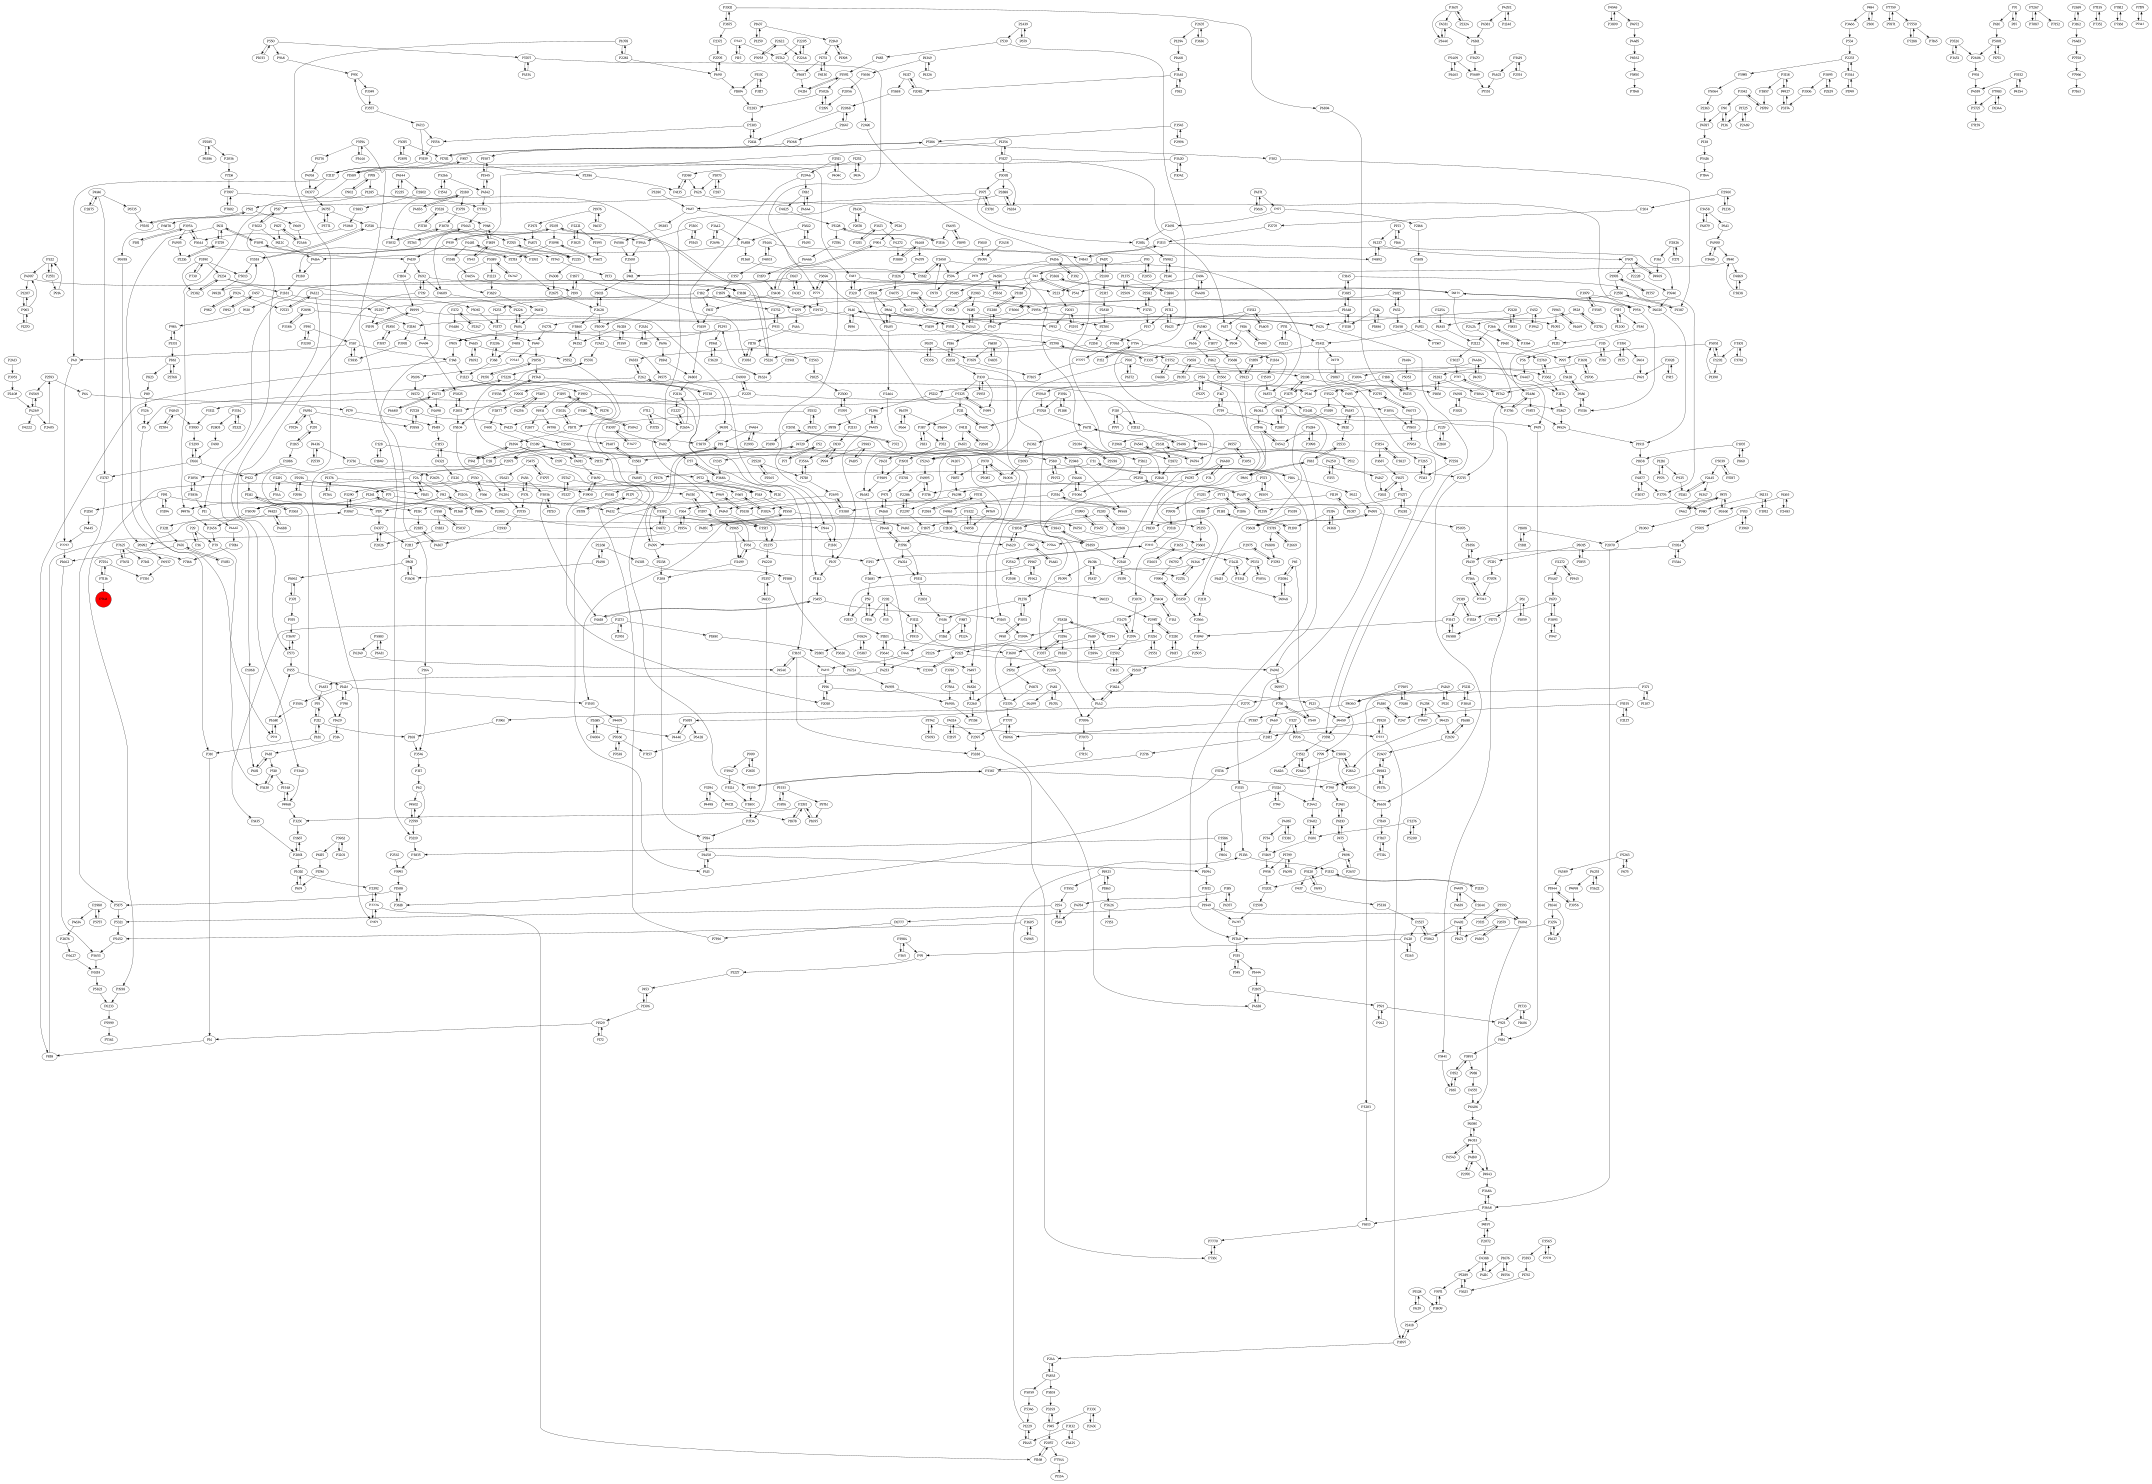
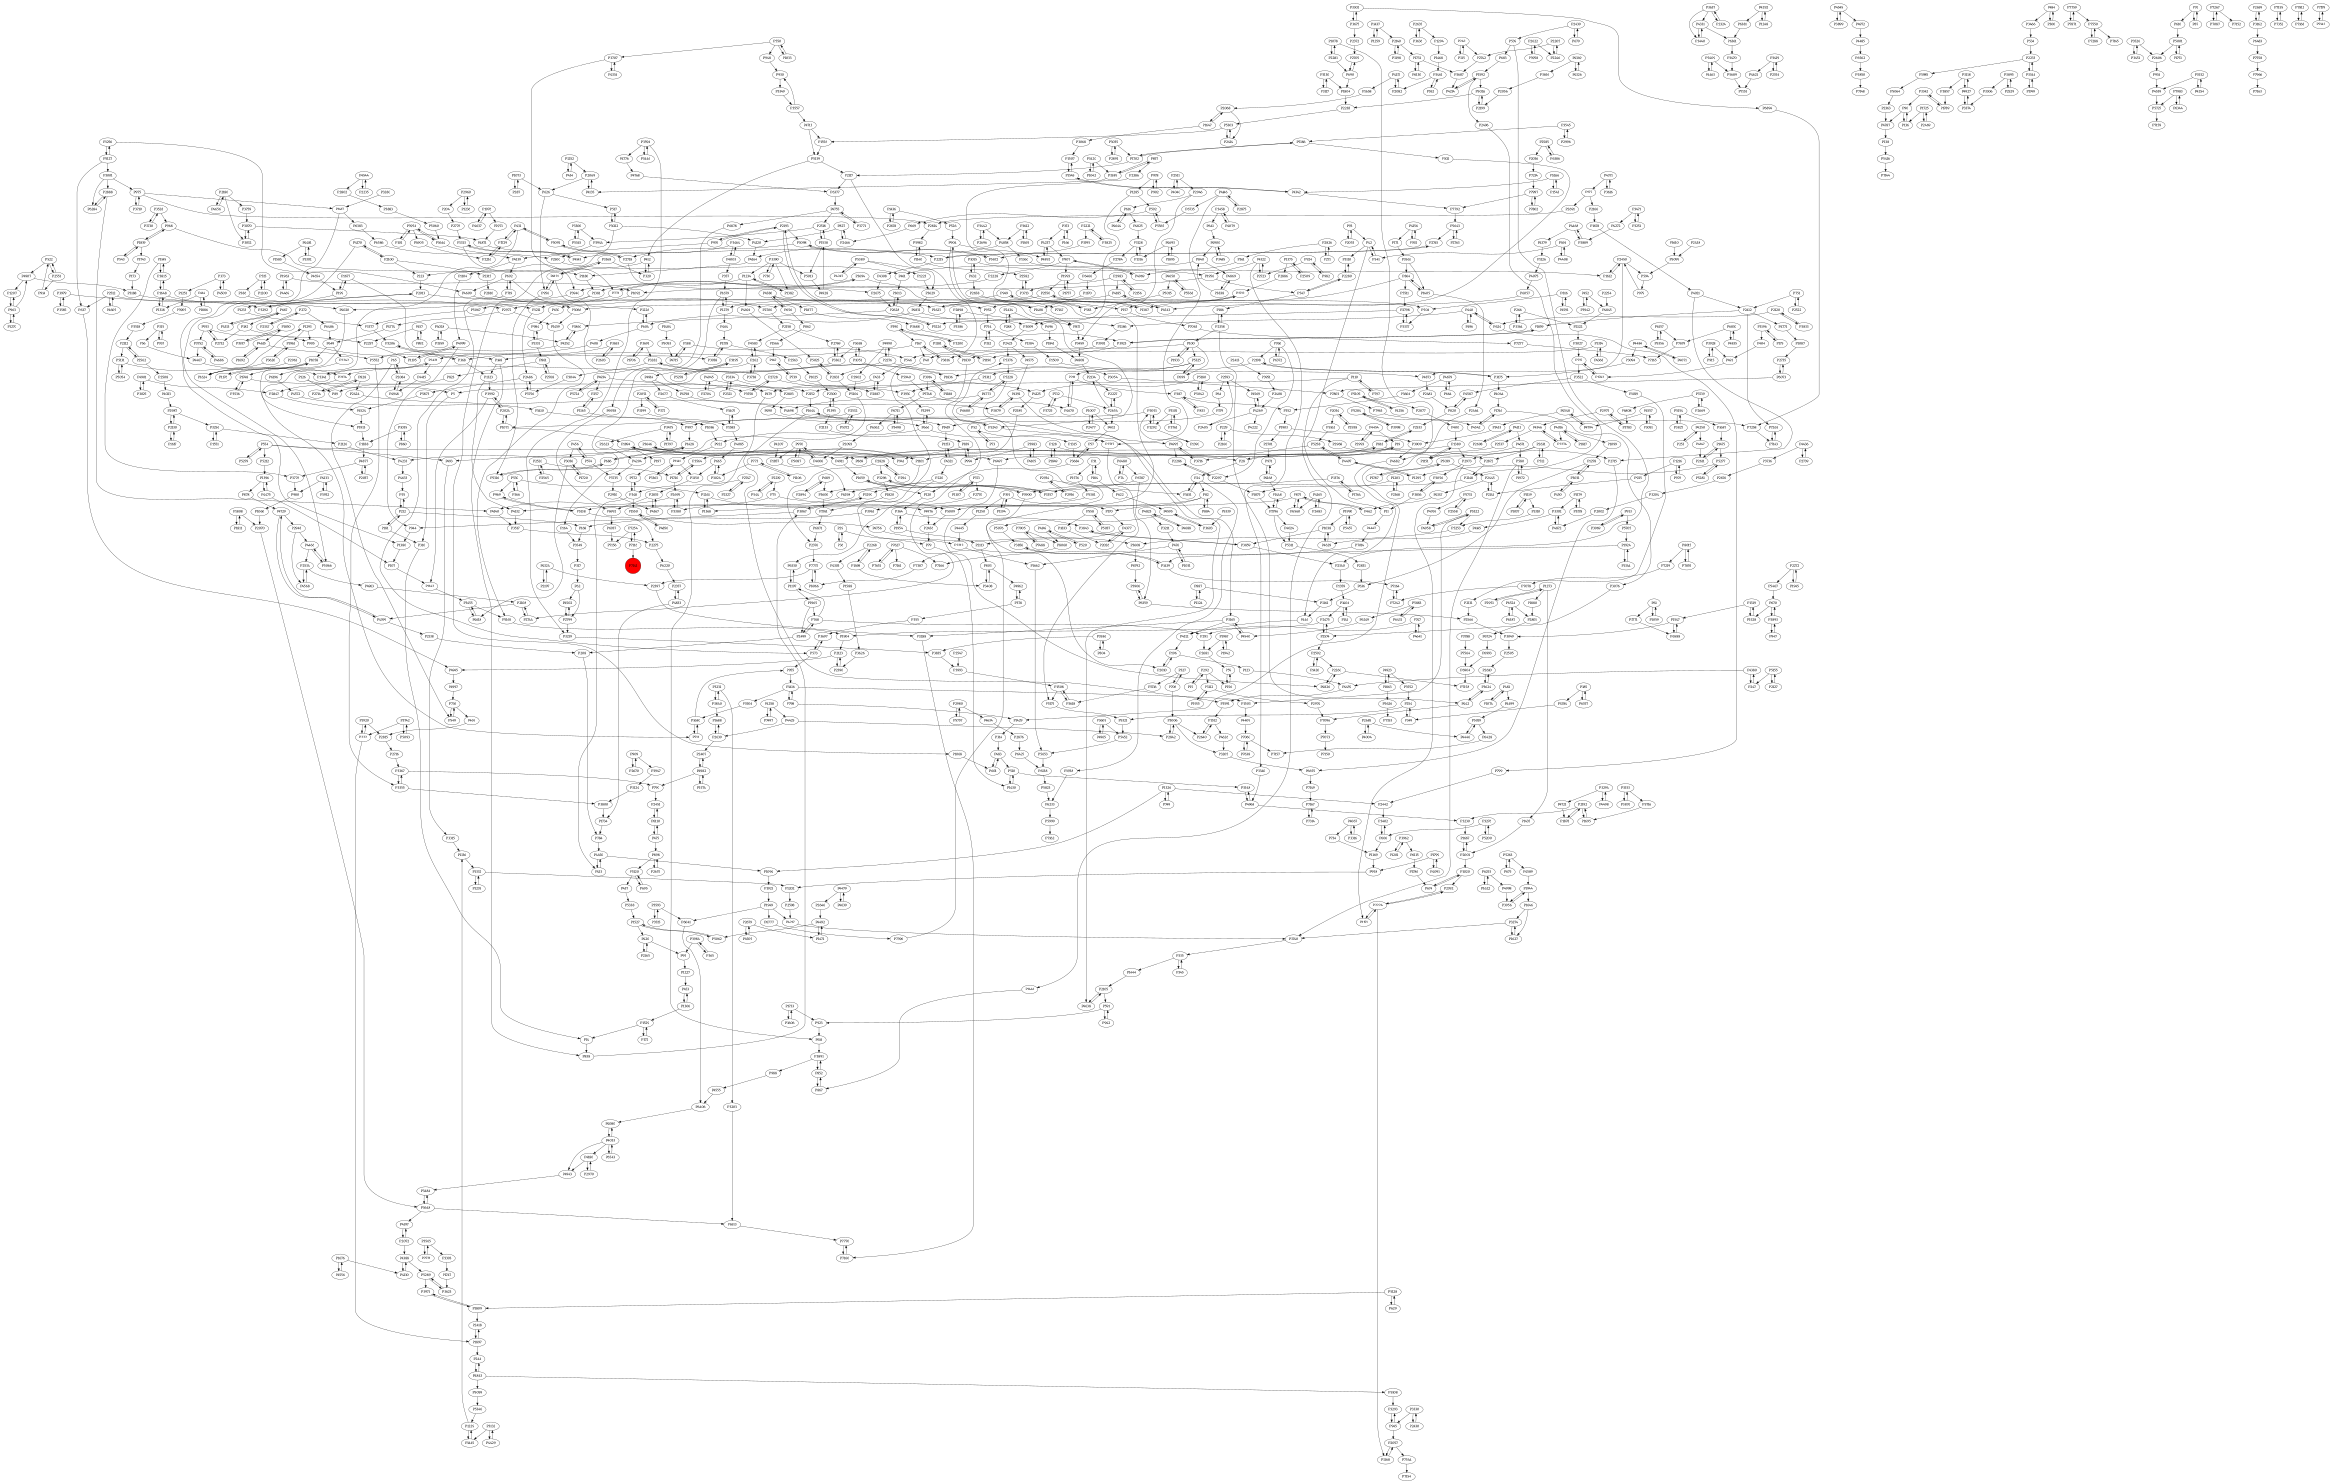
edge "P182" -> "P817": now "P4831" -> "P817"
edge "P89" -> "P126": reversed
edge "P59" -> "P2537": removed
